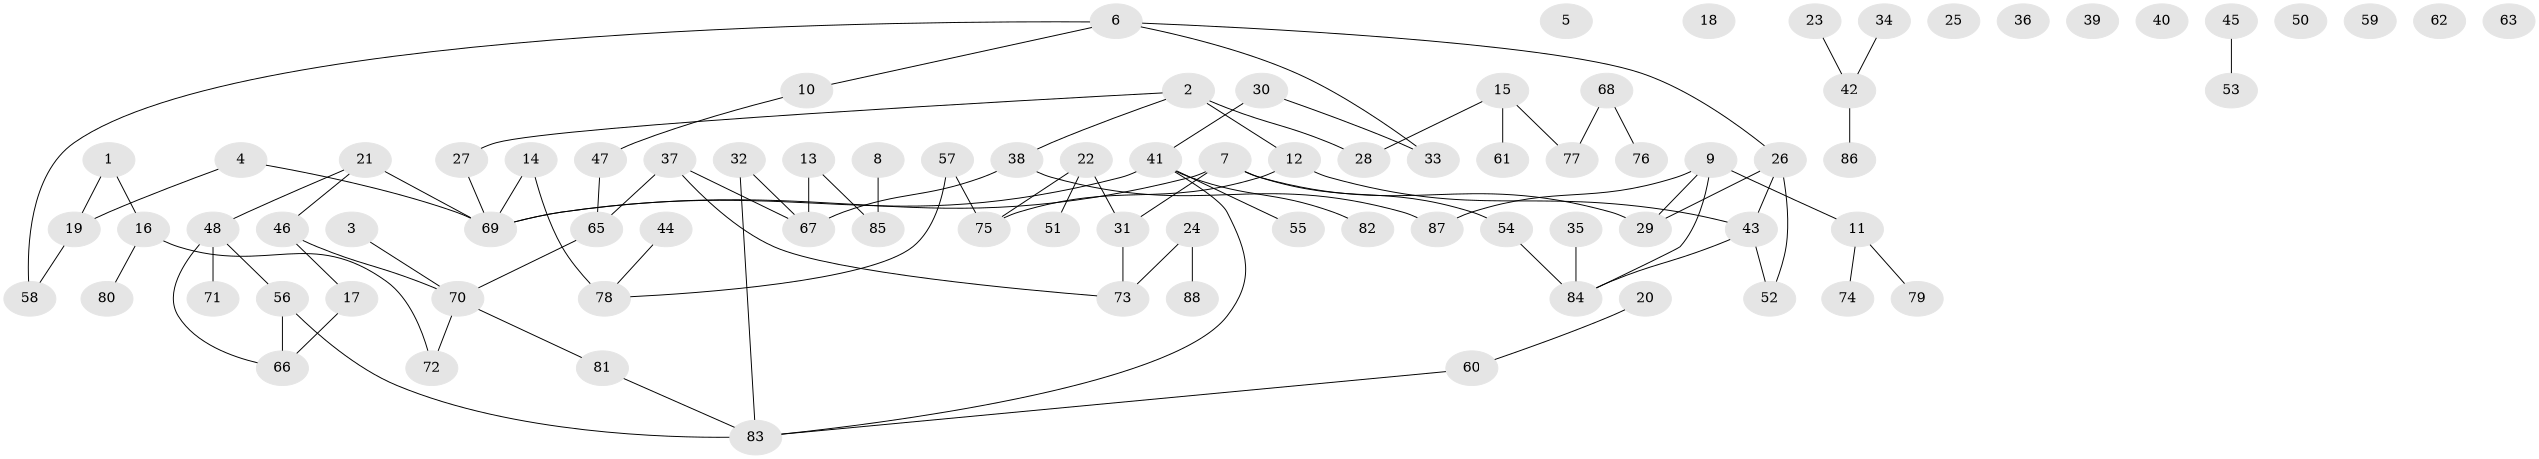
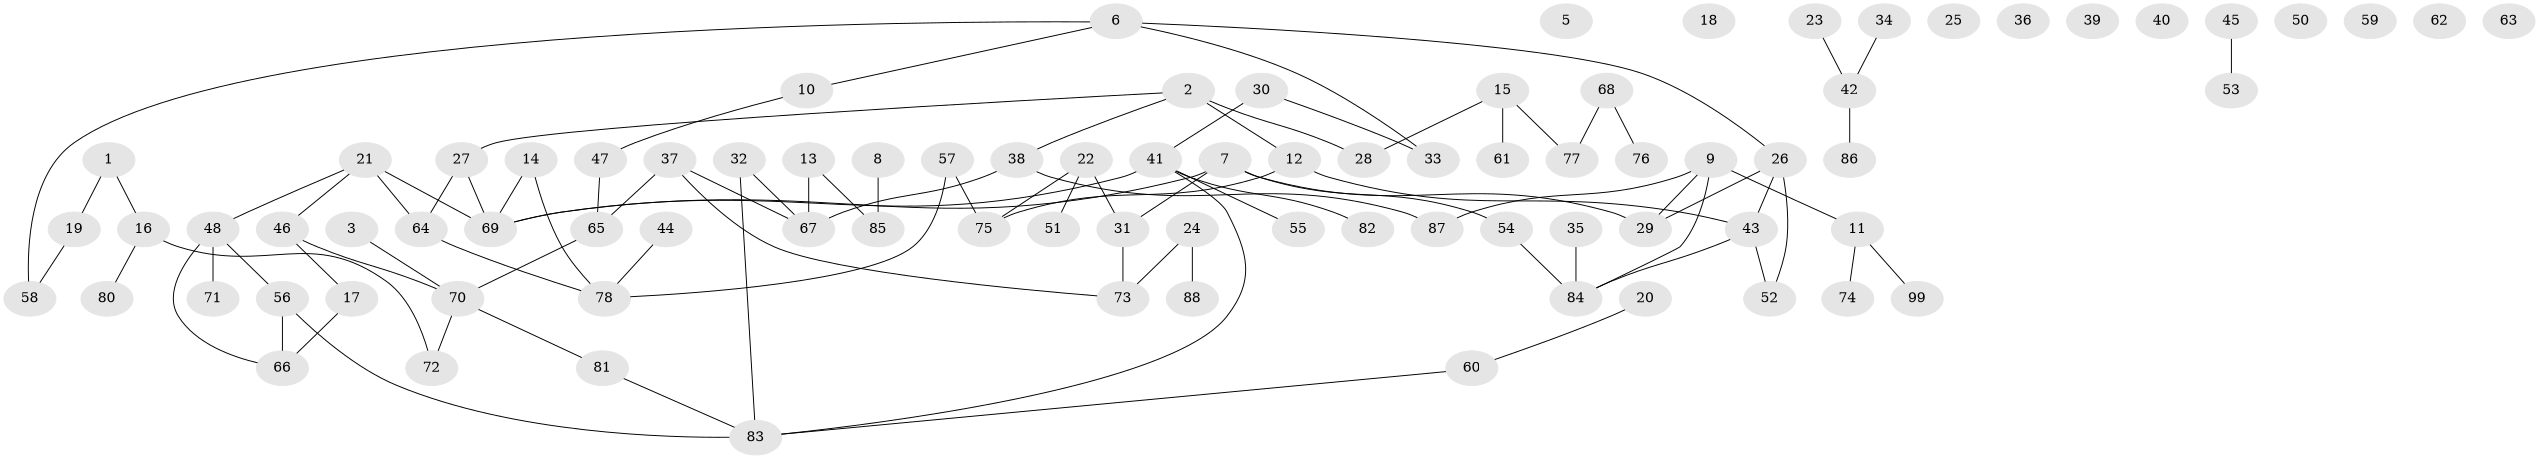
node "4": removed
node "64": added
node "79": label "79" -> "99"
